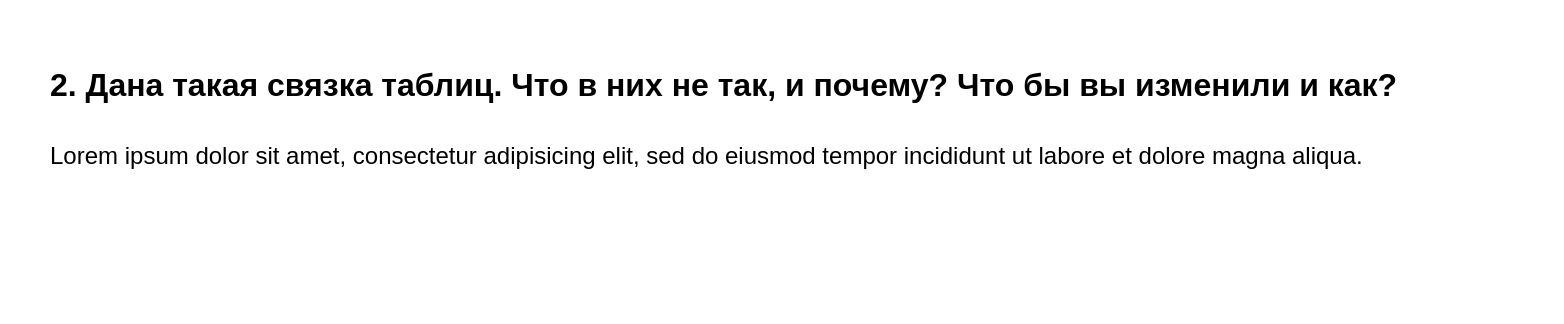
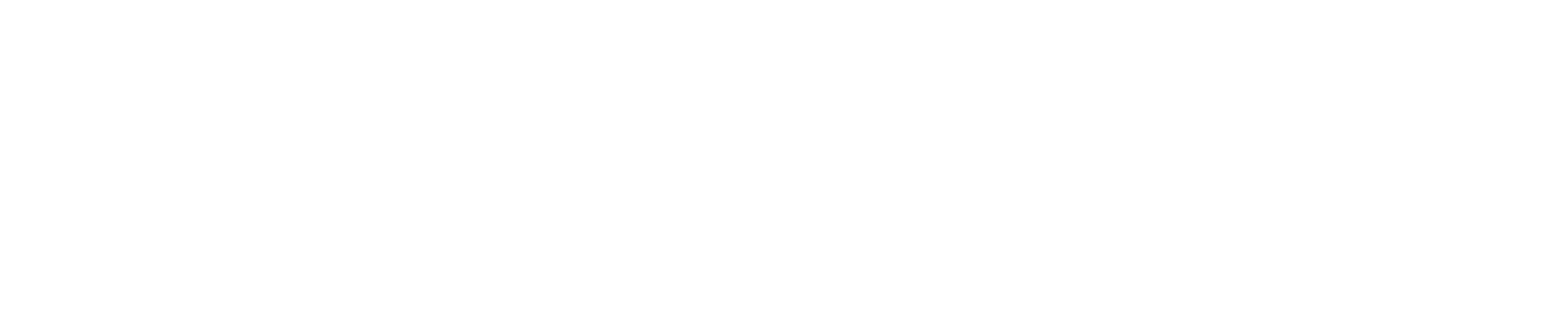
node "2. Дана такая связка таблиц. Что в них не так, и почему? Что бы вы изменили и как? Lorem ipsum dolor sit amet, consectetur adipisicing elit, sed do eiusmod tempor incididunt ut labore et dolore magna aliqua.": removed
